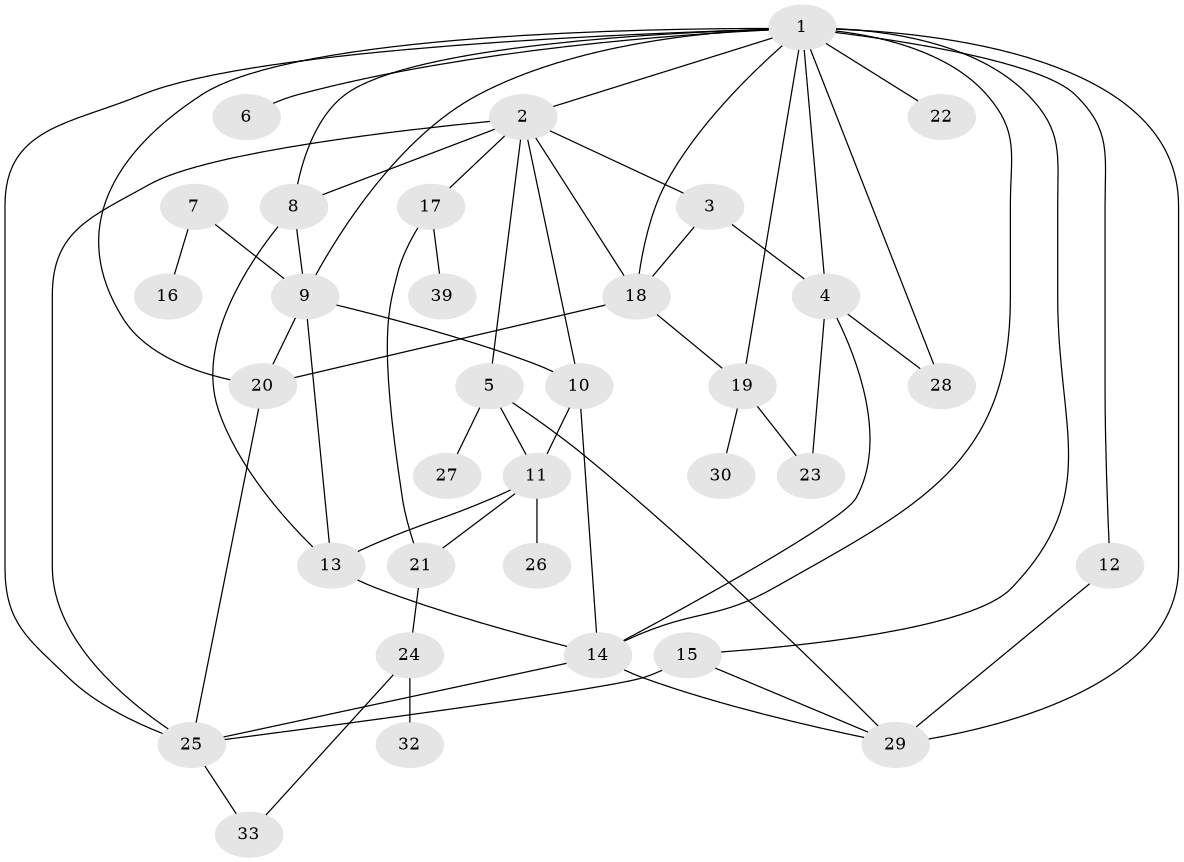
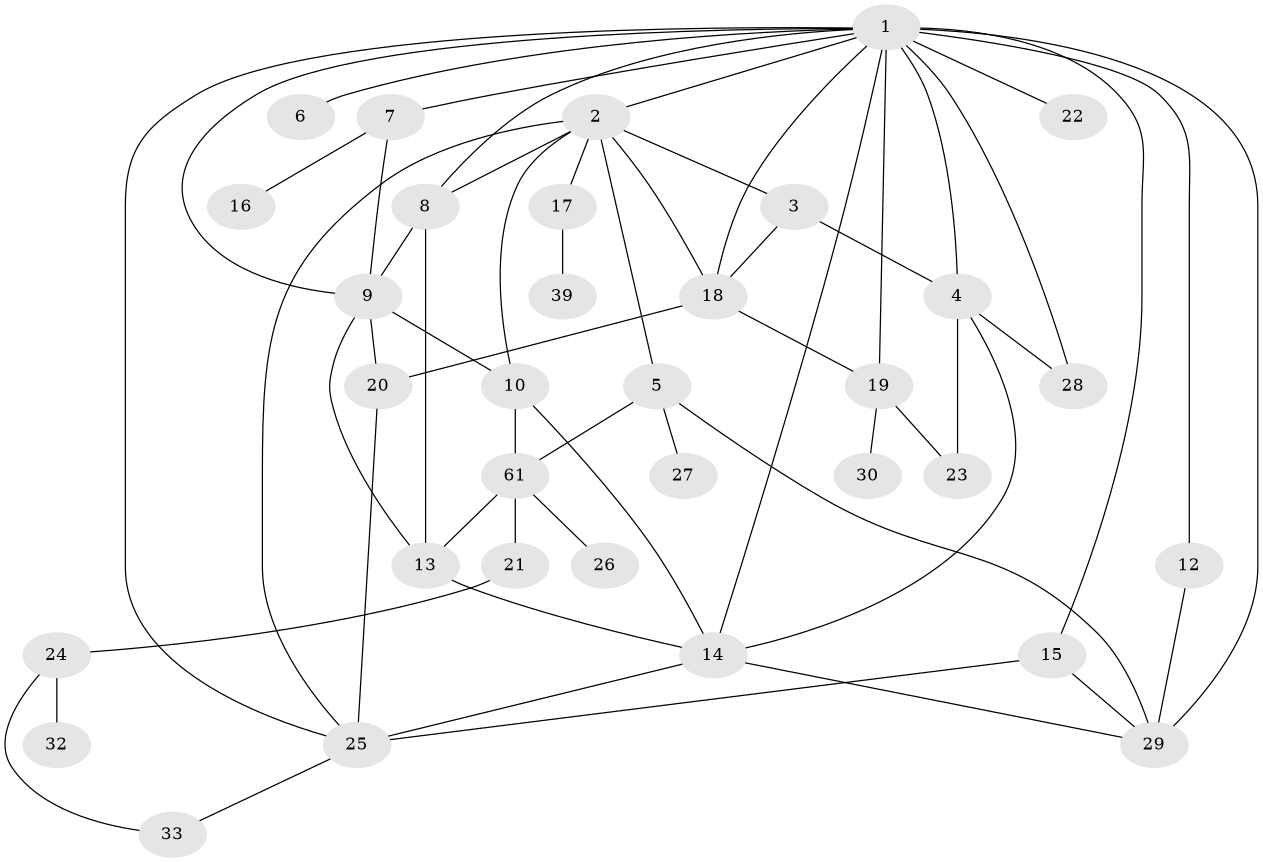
edge "1" -- "20": now "1" -- "7"
edge "17" -- "21": removed
node "11": label "11" -> "61"
